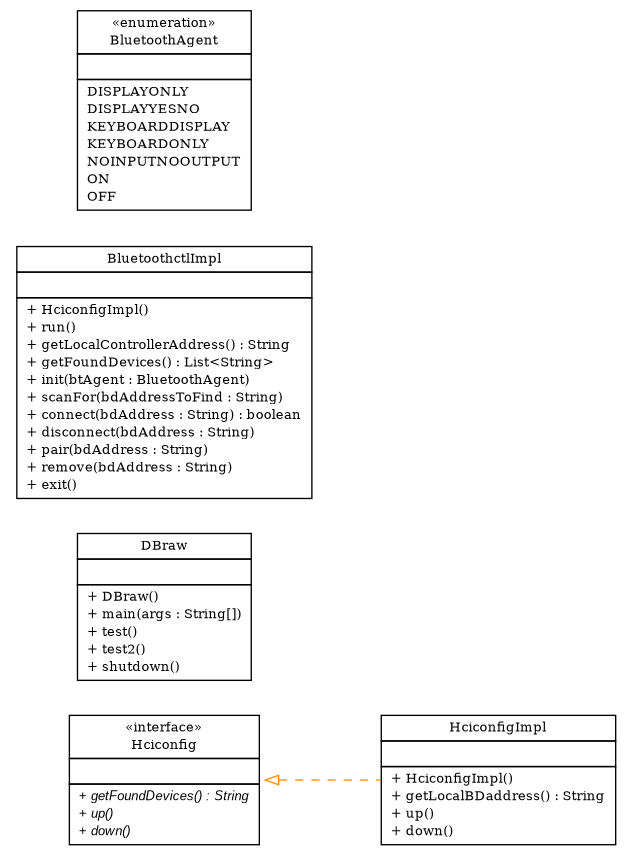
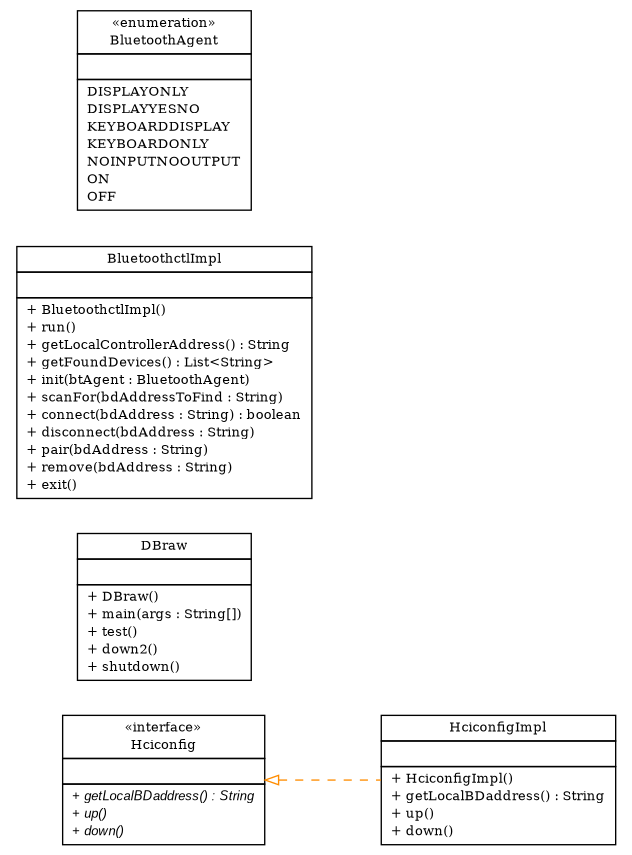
node "BluetoothctlImpl": text "+ HciconfigImpl()" -> "+ BluetoothctlImpl()"
node "DBraw": text "+ test2()" -> "+ down2()"
node "Hciconfig": text "+ getFoundDevices() : String" -> "+ getLocalBDaddress() : String"
